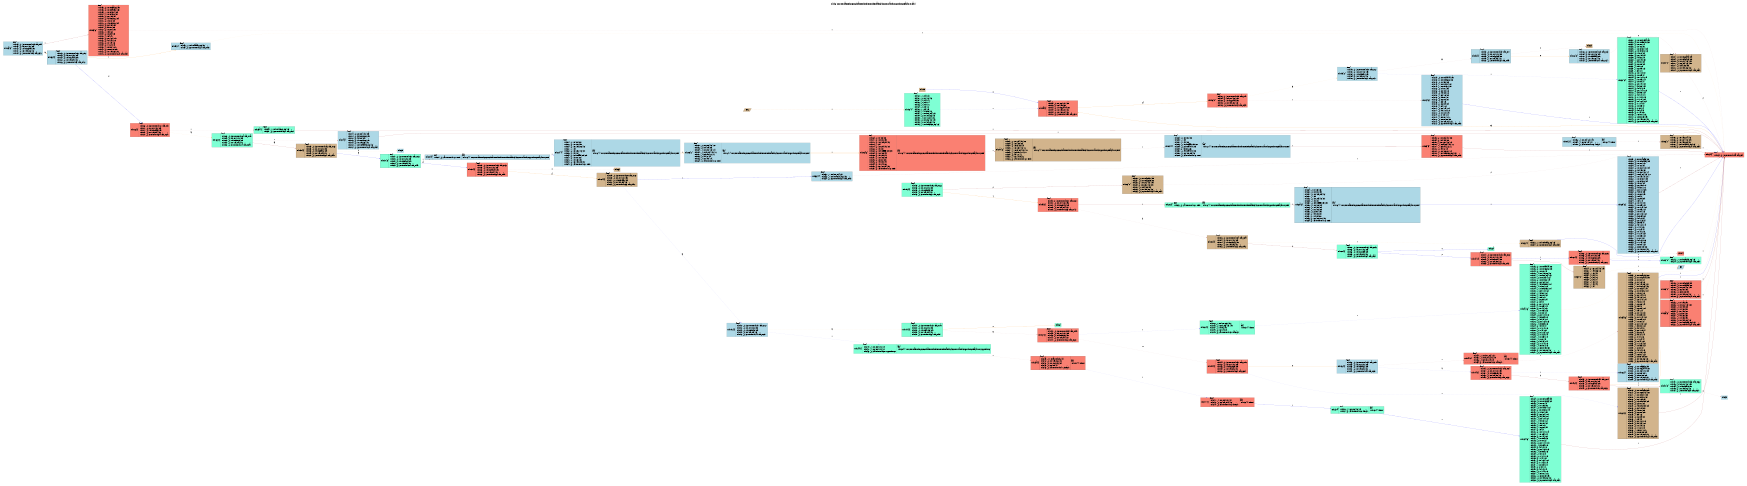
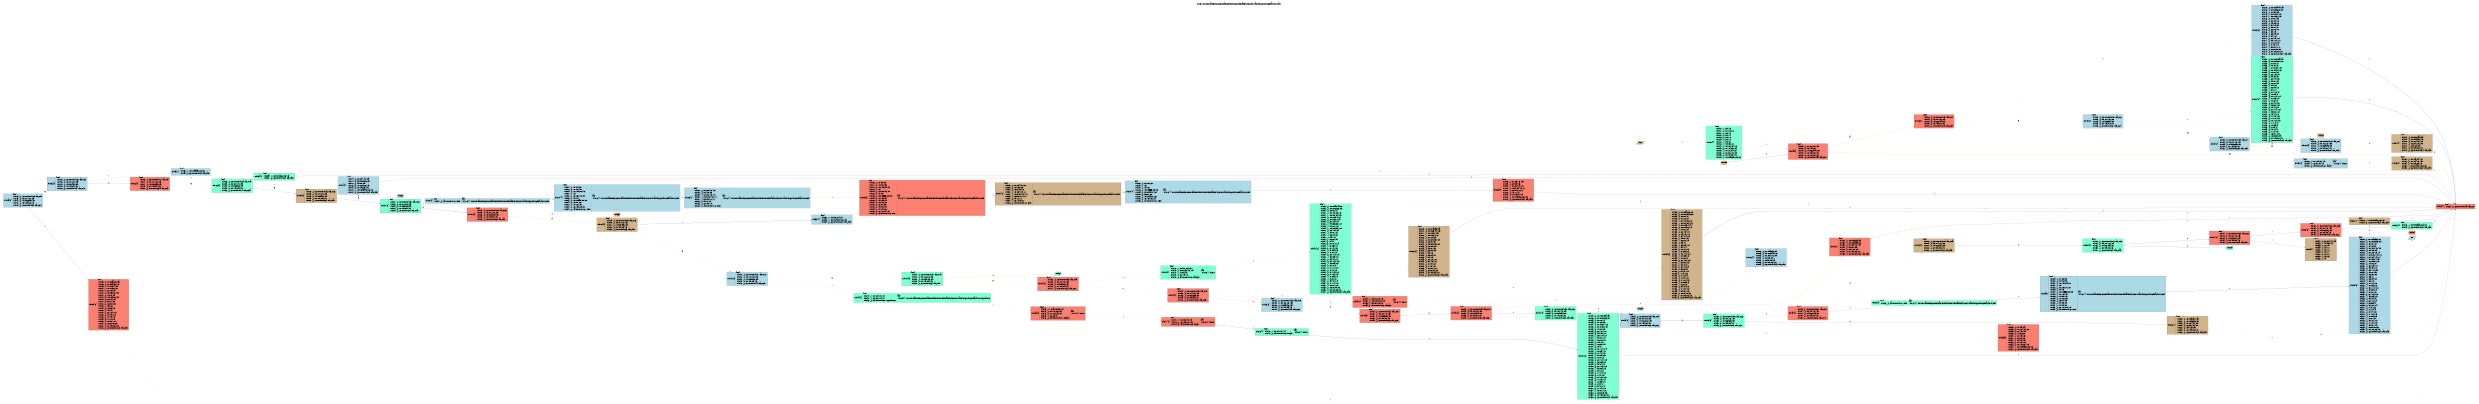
node "0x401dca [25]": added
